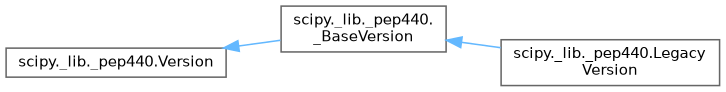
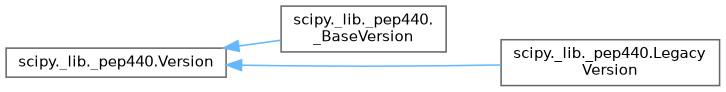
edge "scipy._lib._pep440.Legacy Version" -> "scipy._lib._pep440. _BaseVersion": now "scipy._lib._pep440.Legacy Version" -> "scipy._lib._pep440.Version"
